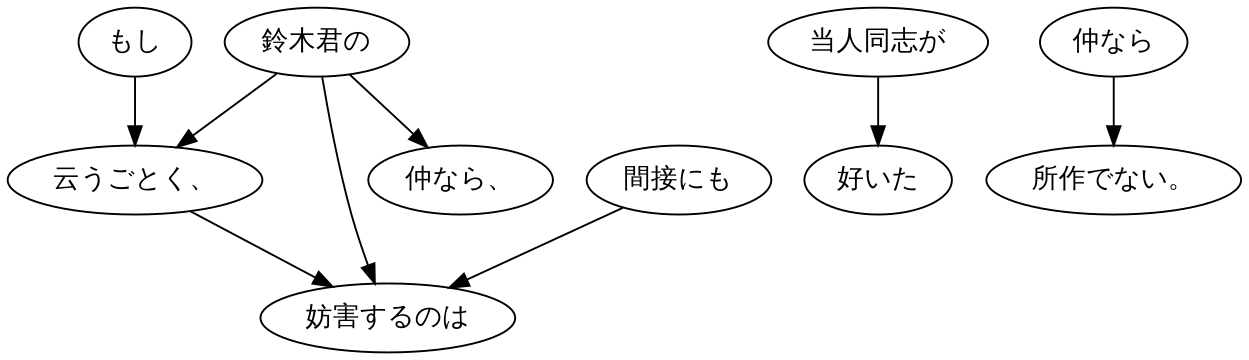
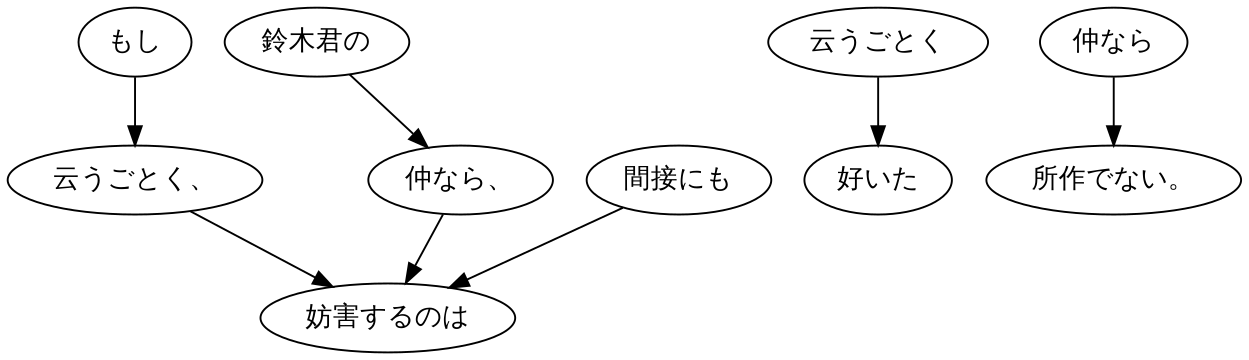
node "当人同志が": label "当人同志が" -> "云うごとく"
edge "鈴木君の" -> "云うごとく、": removed
edge "鈴木君の" -> "妨害するのは": now "仲なら、" -> "妨害するのは"
